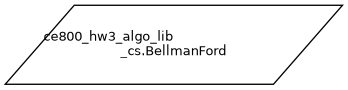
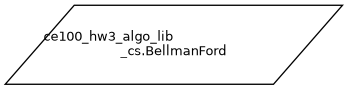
node "ce800_hw3_algo_lib _cs.BellmanFord": label "ce800_hw3_algo_lib _cs.BellmanFord" -> "ce100_hw3_algo_lib _cs.BellmanFord"
